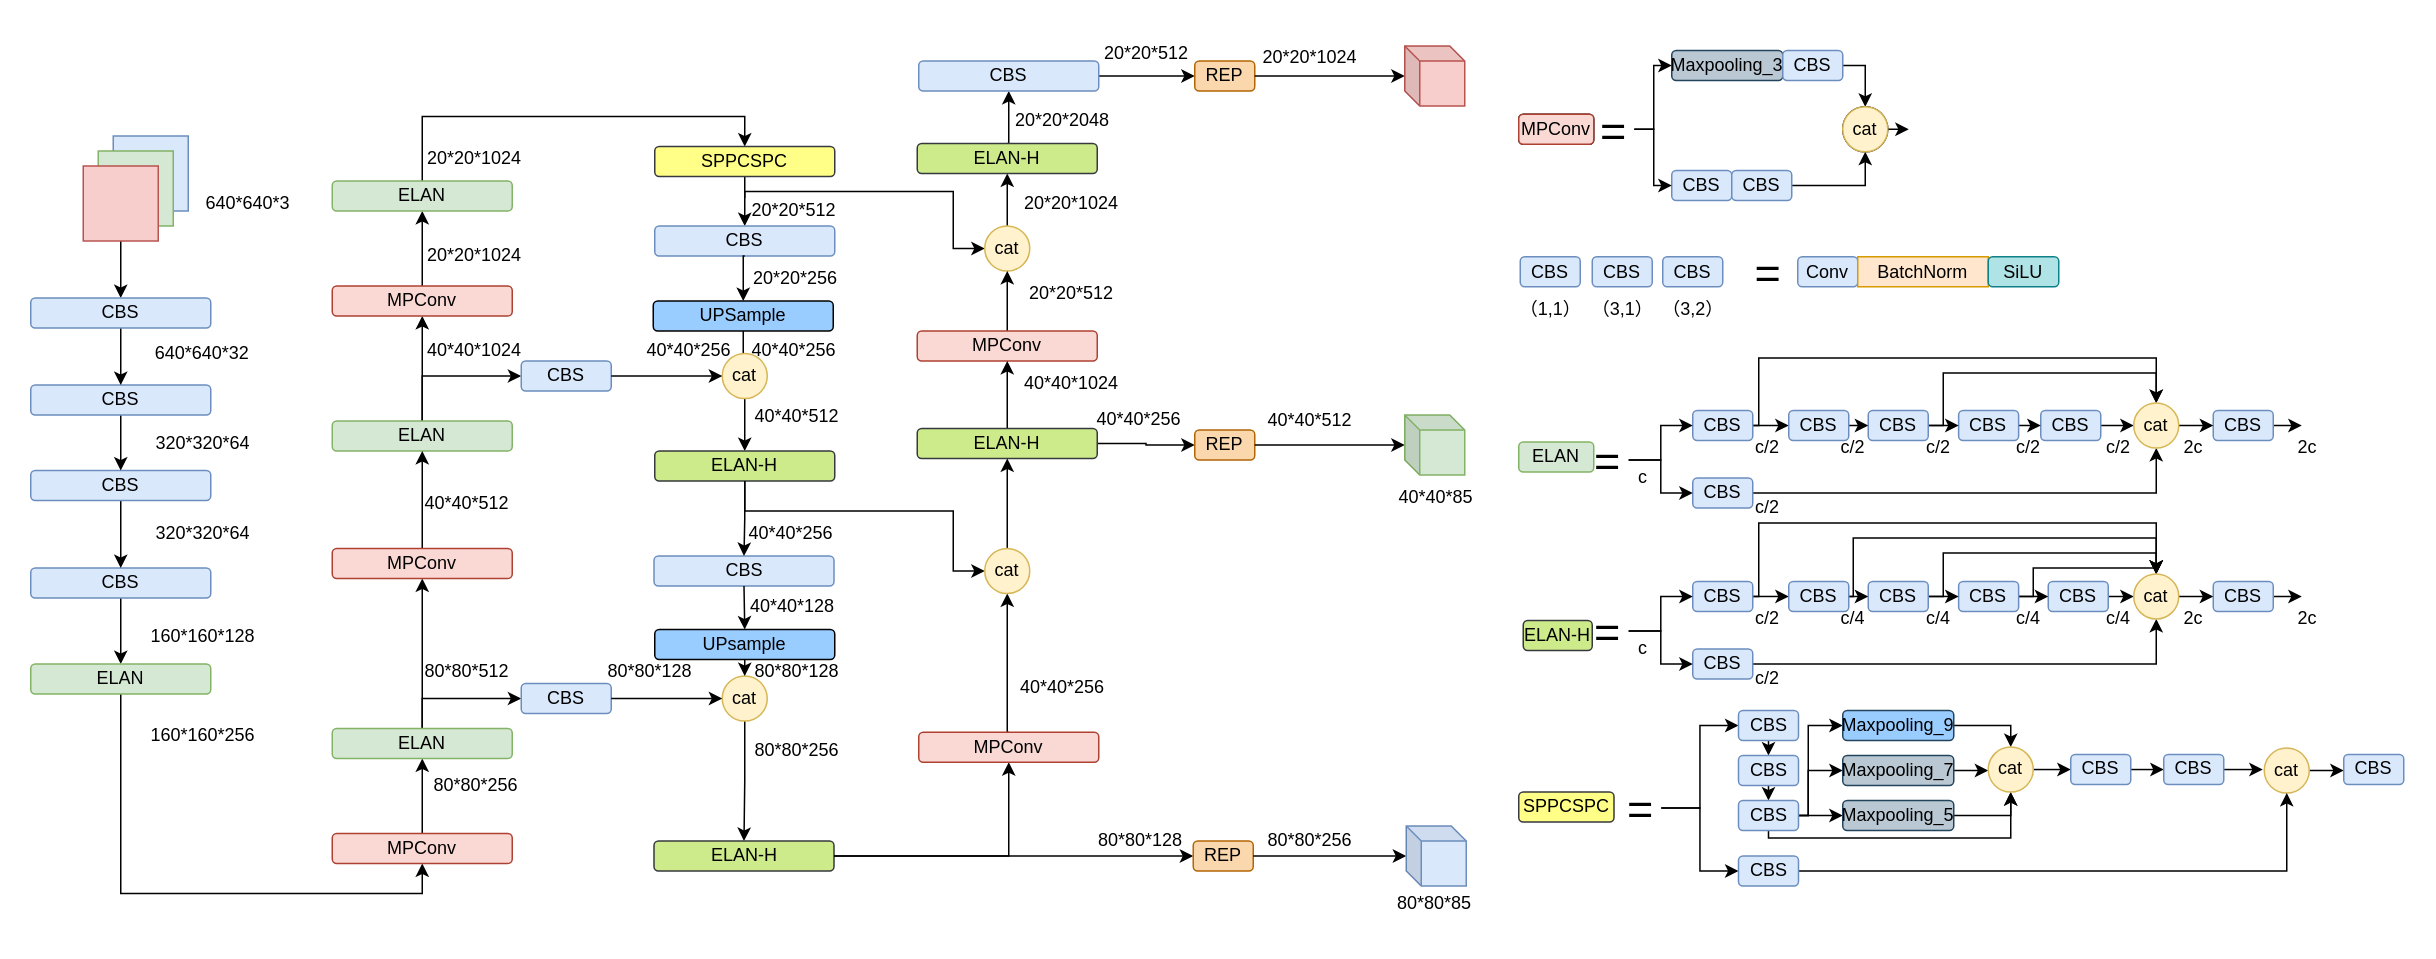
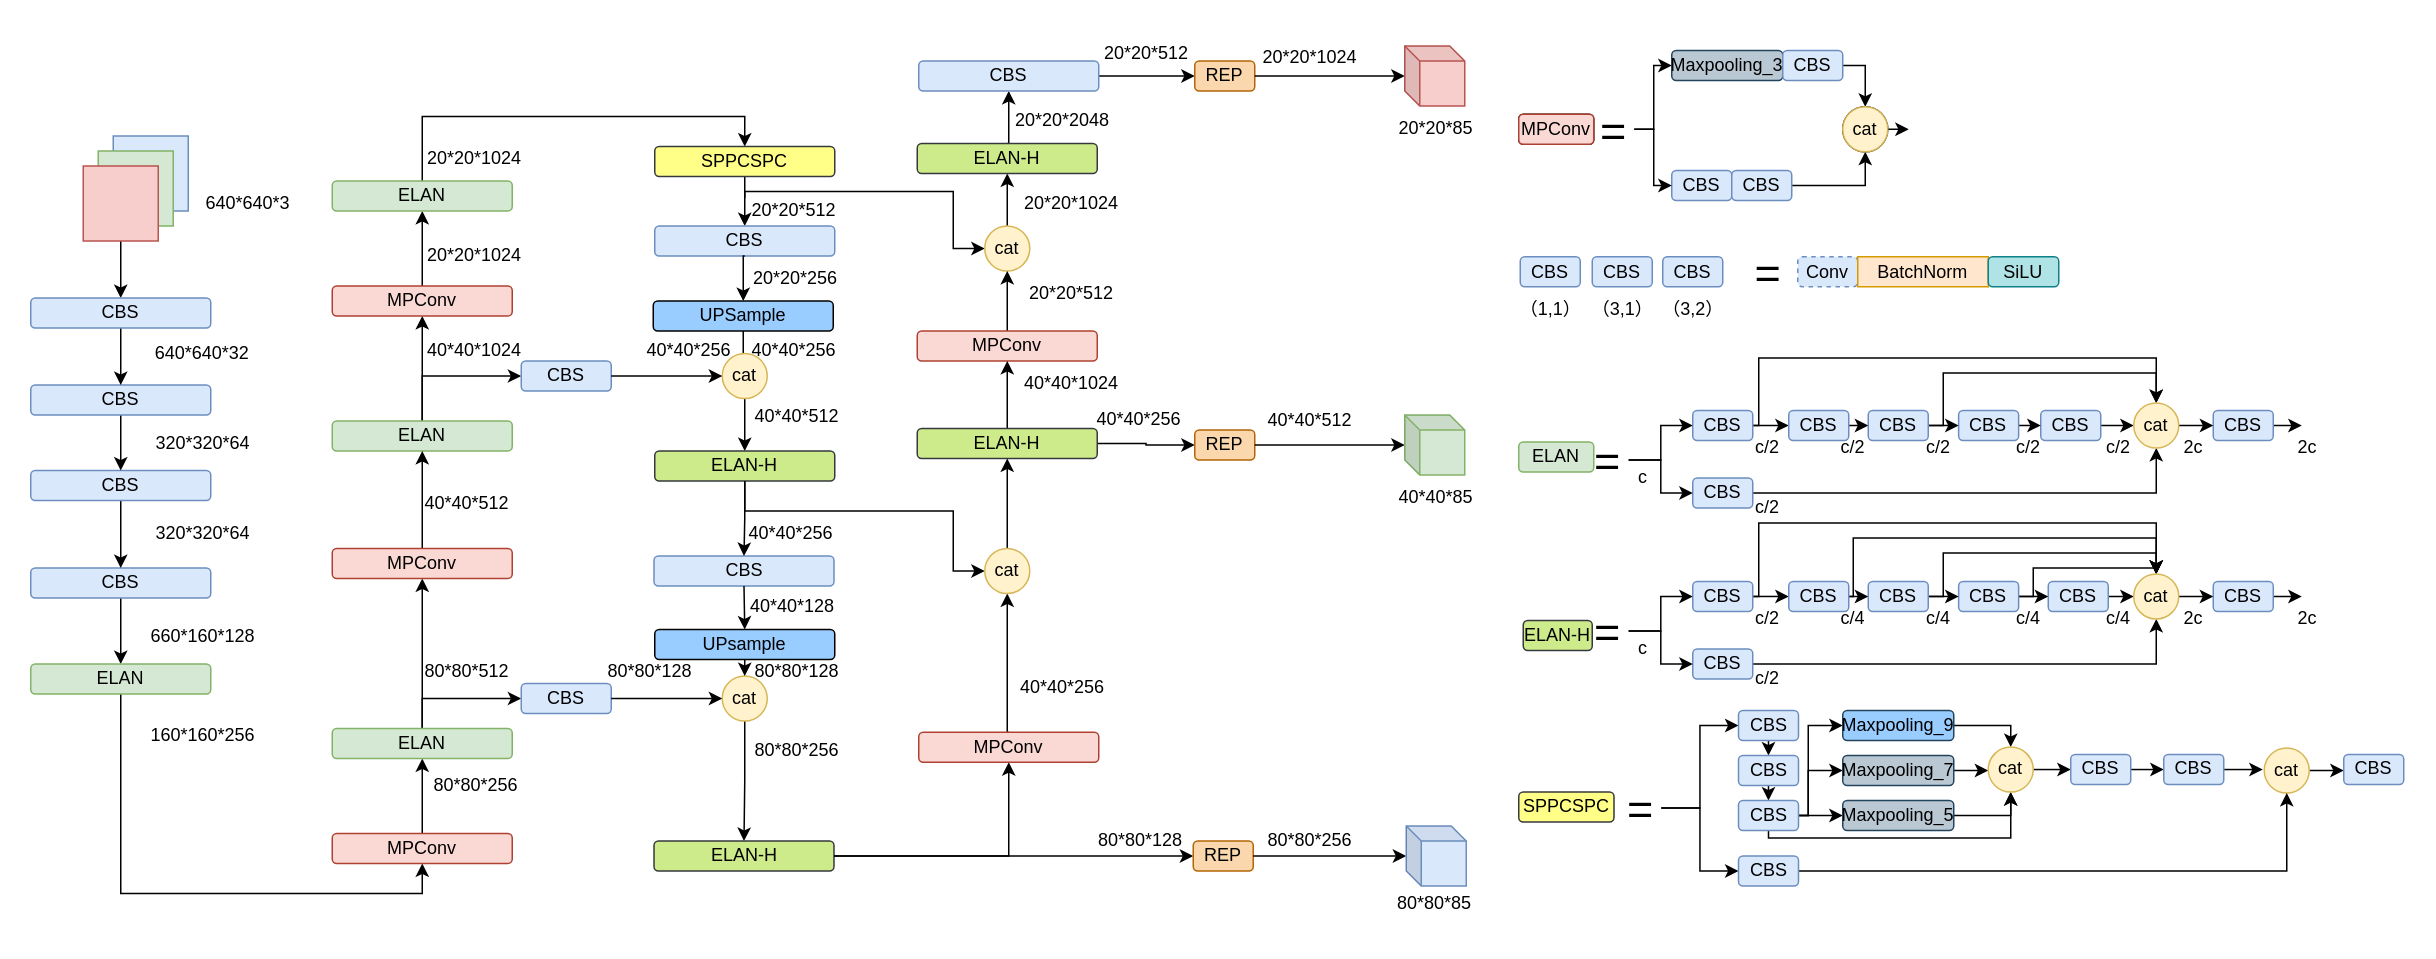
node "20*20*85": added
node "Conv": style solid -> dashed
node "160*160*128": label "160*160*128" -> "660*160*128"
